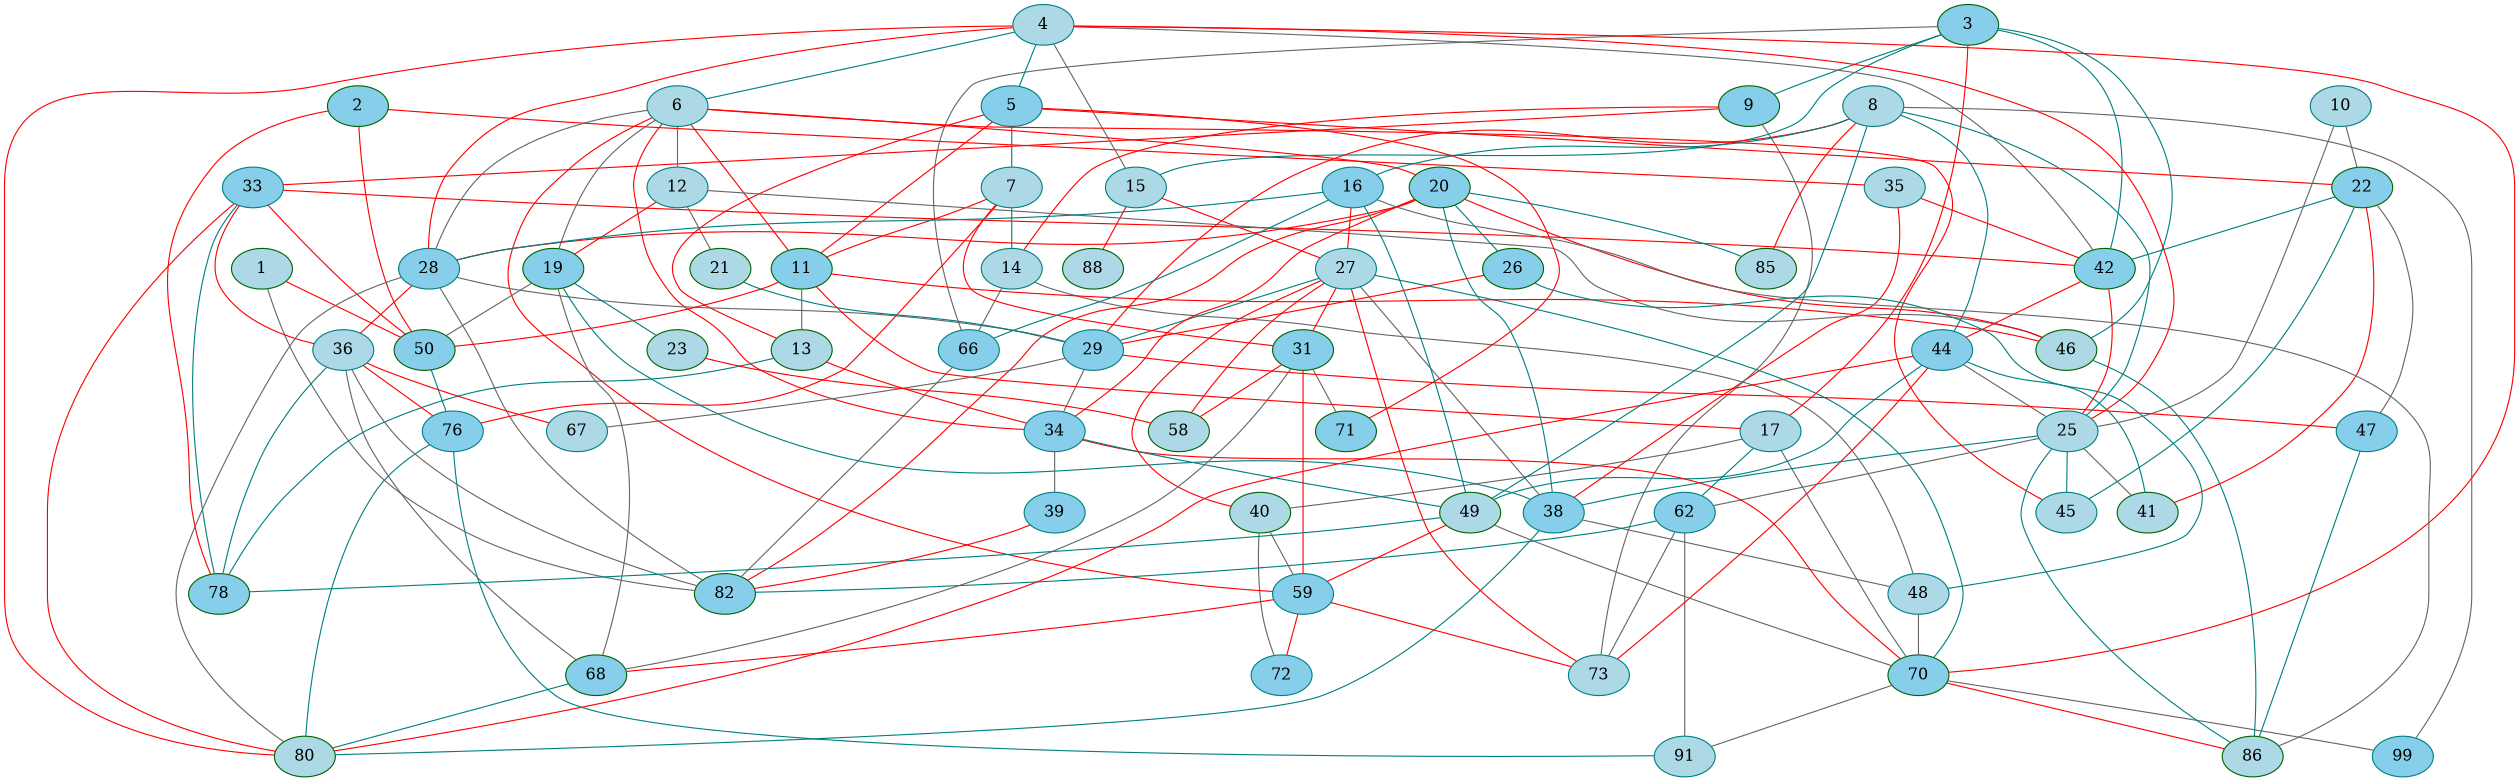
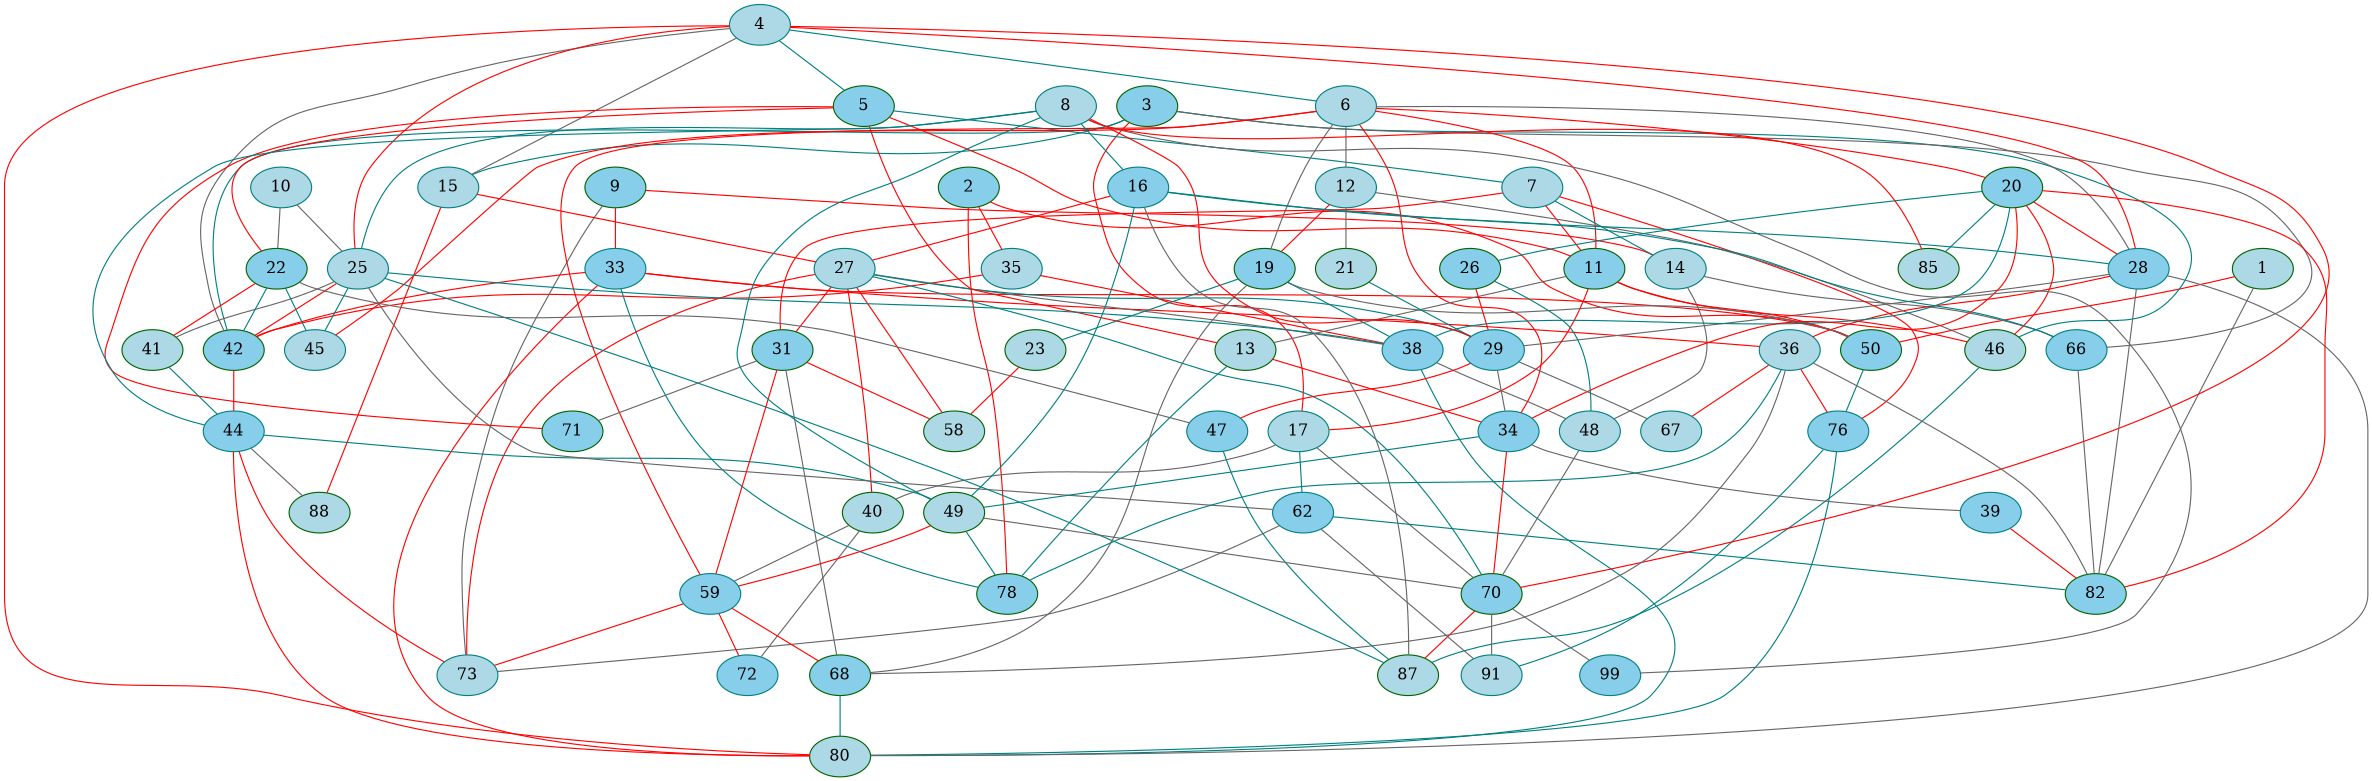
edge "3" -- "9": removed
node "5": color teal -> darkgreen
edge "44" -- "25": now "44" -- "88"
node "86": label "86" -> "87"
